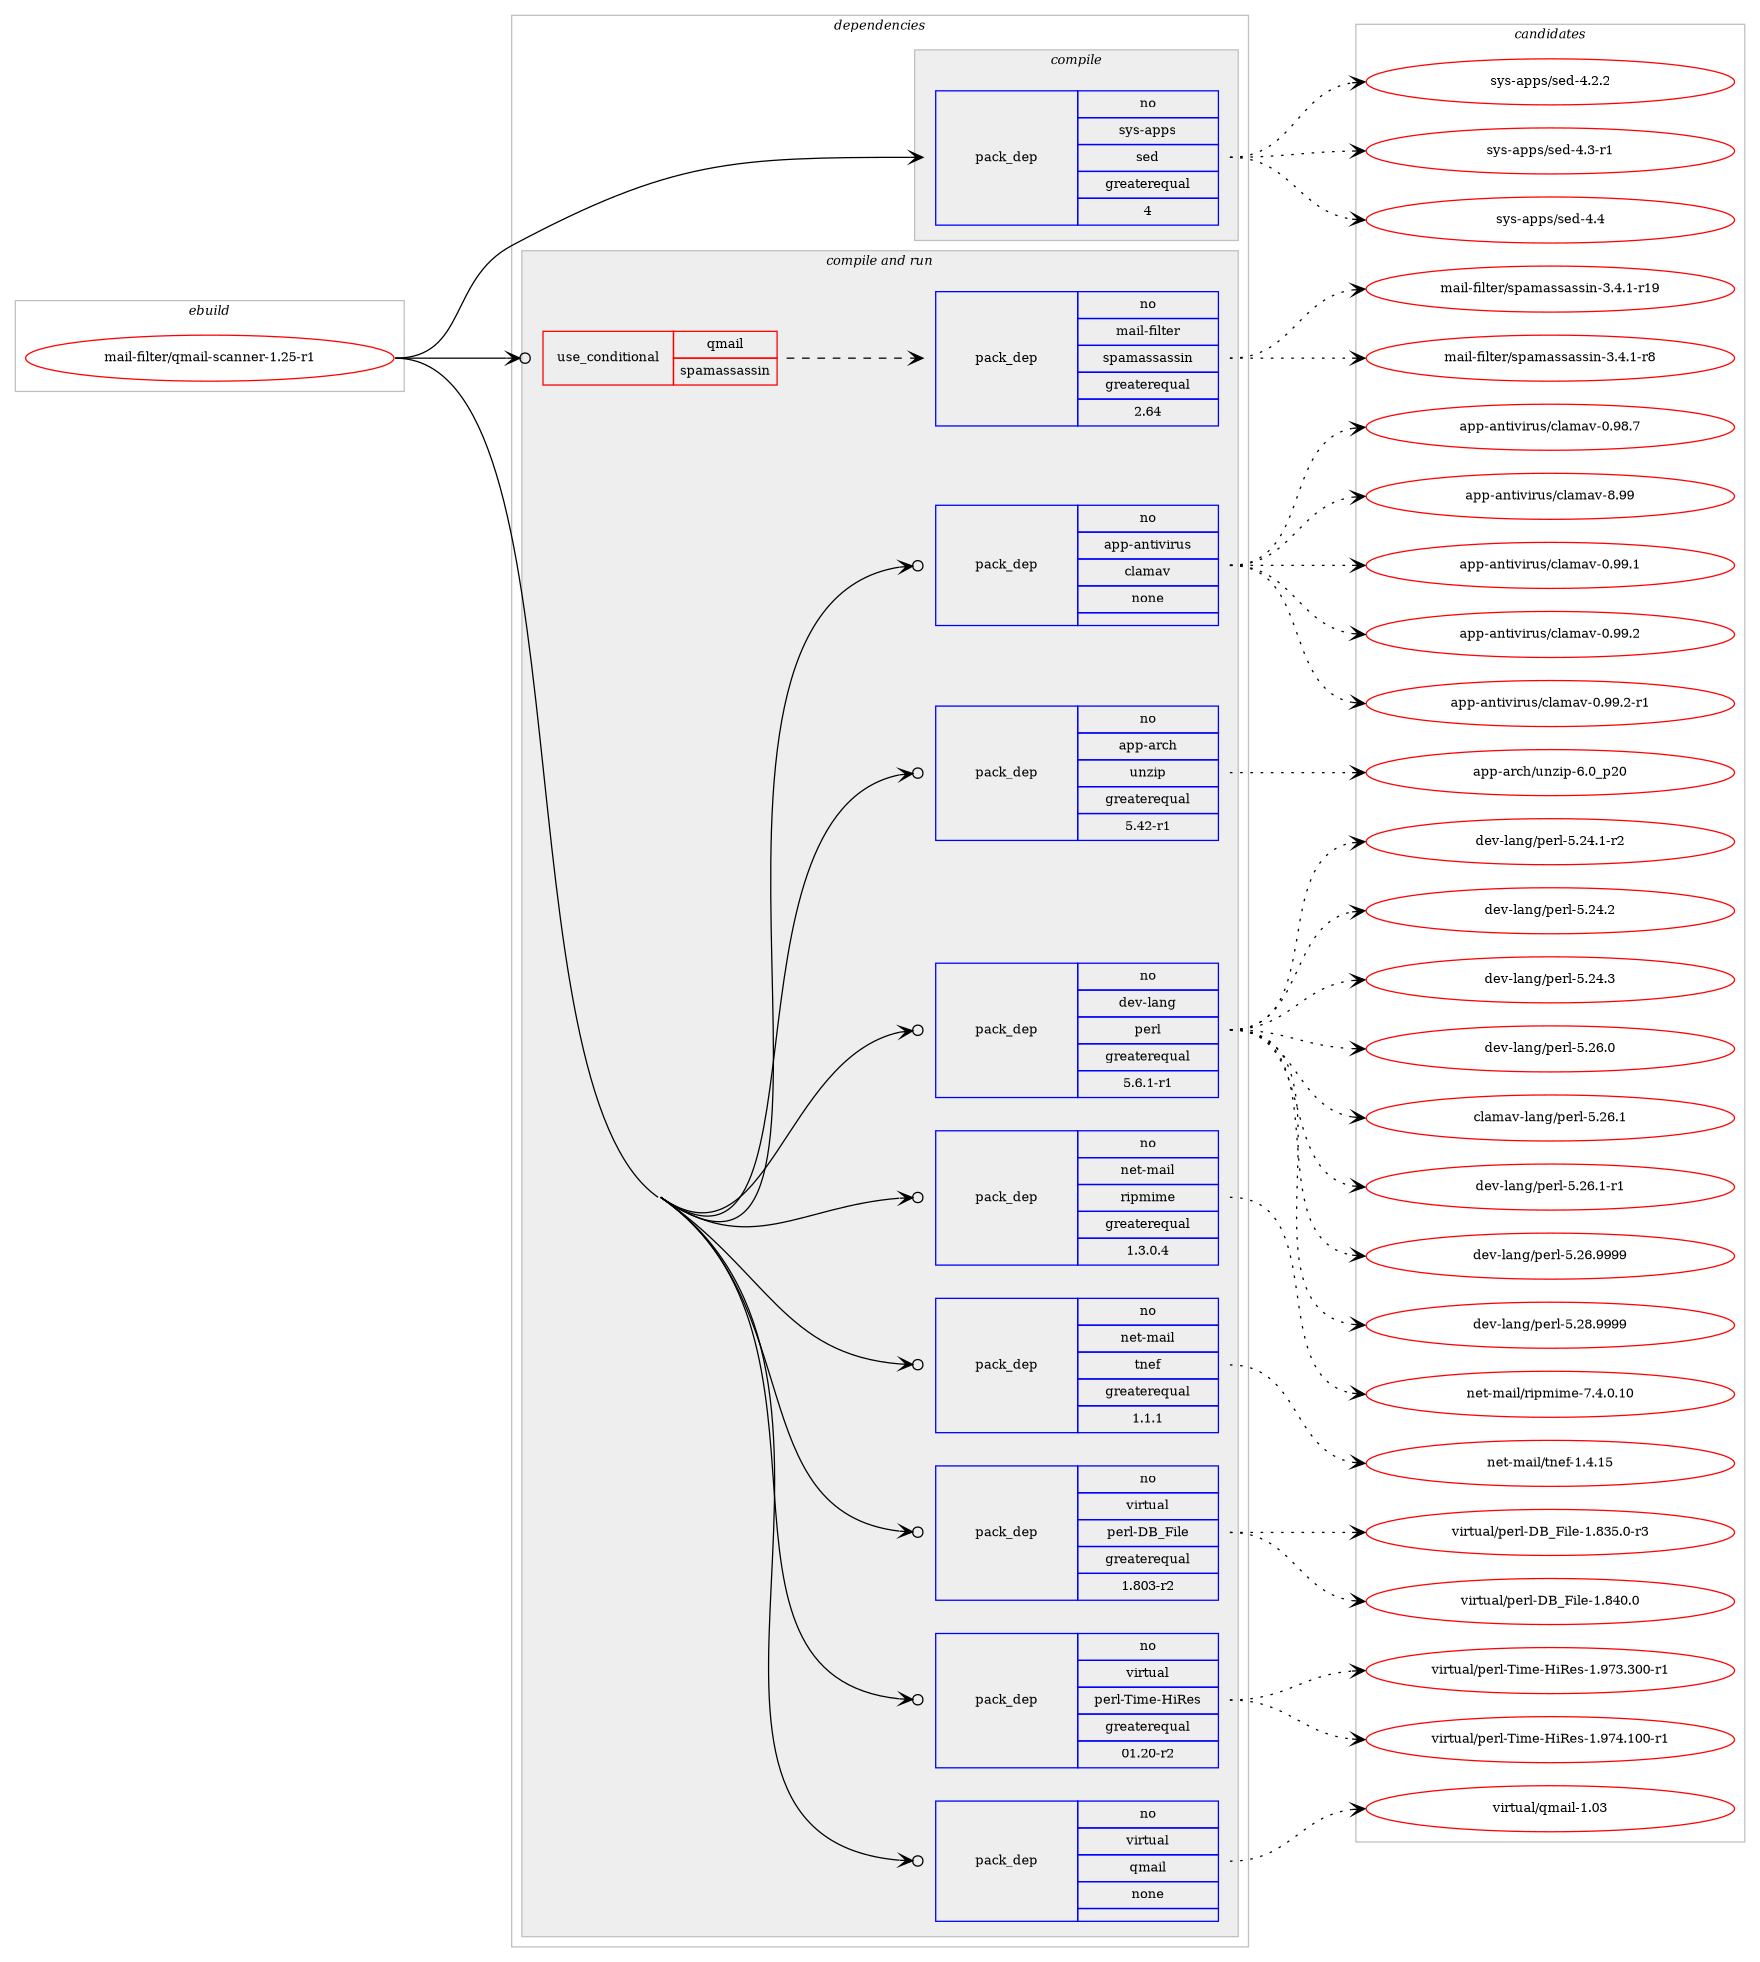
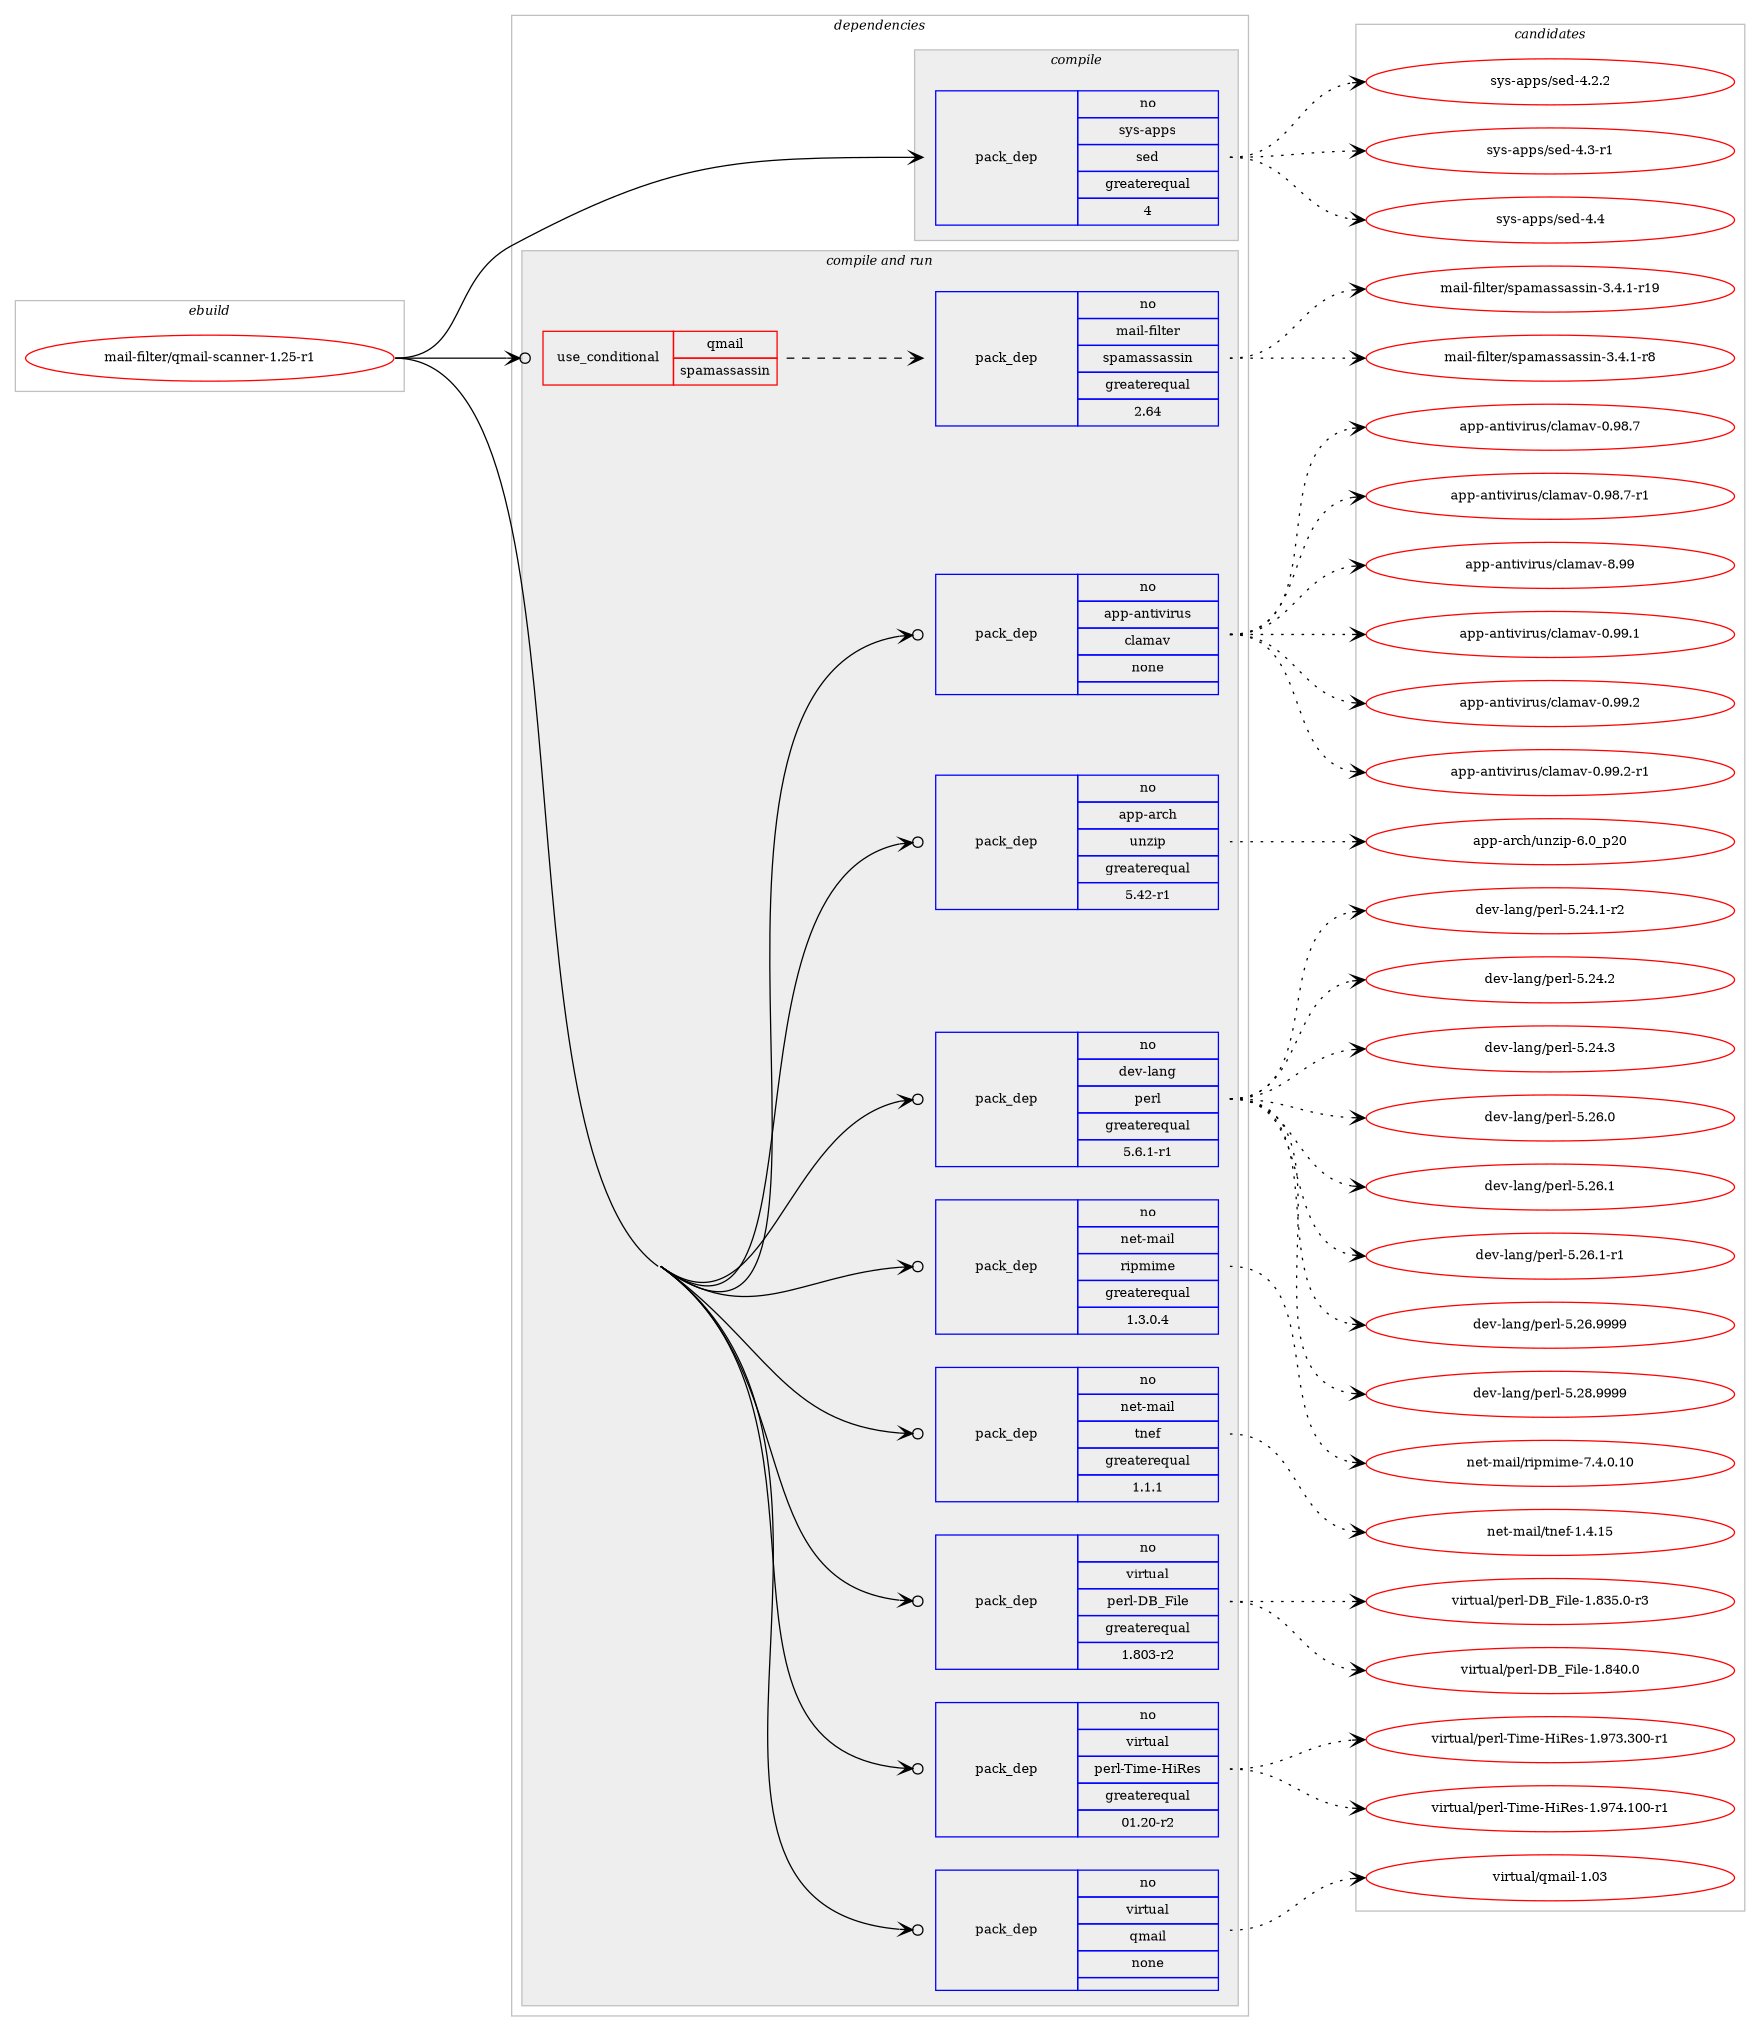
node "app-antivirus/clamav-0.98.7-r1": added
node "clamav-lang/perl-5.26.1": label "clamav-lang/perl-5.26.1" -> "dev-lang/perl-5.26.1"
